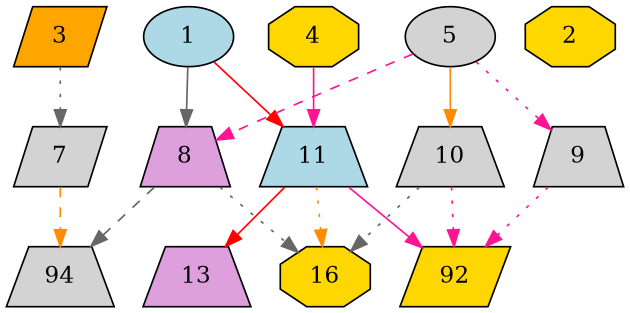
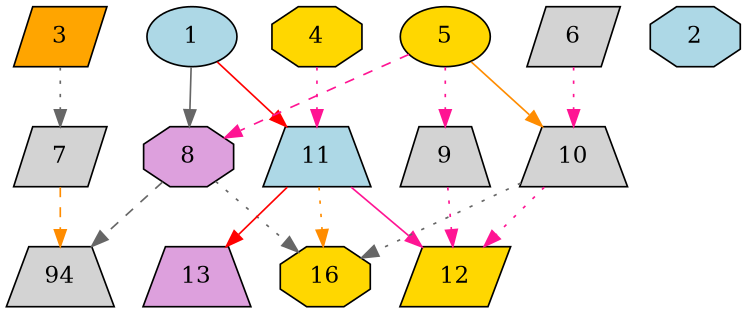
node "5": fillcolor lightgrey -> gold
node "2": fillcolor gold -> lightblue
node "6": added
edge "4" -> "11": style solid -> dotted
node "8": shape trapezium -> octagon
node "92": label "92" -> "12"
